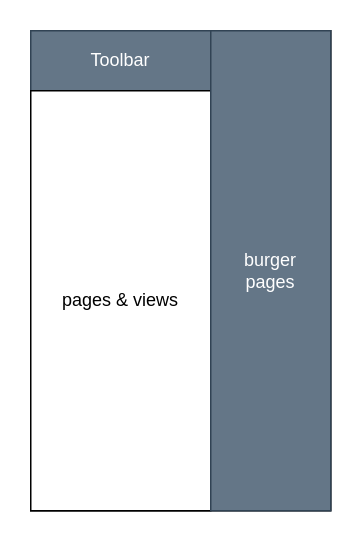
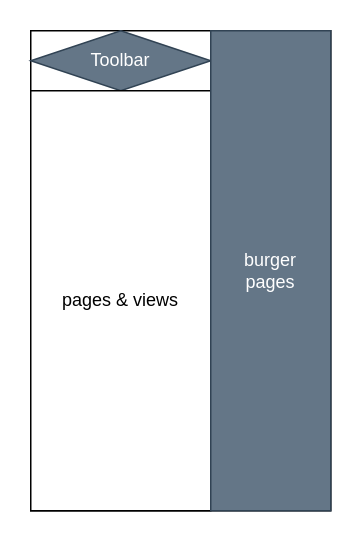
node "Toolbar": shape rectangle -> diamond
